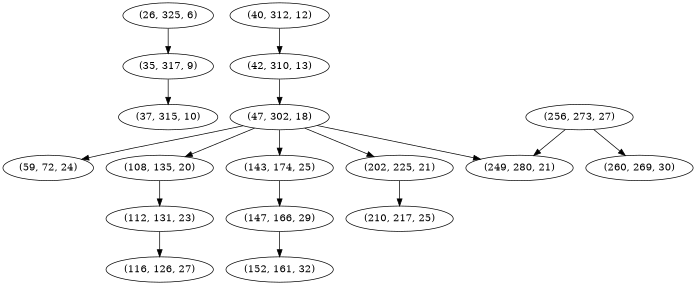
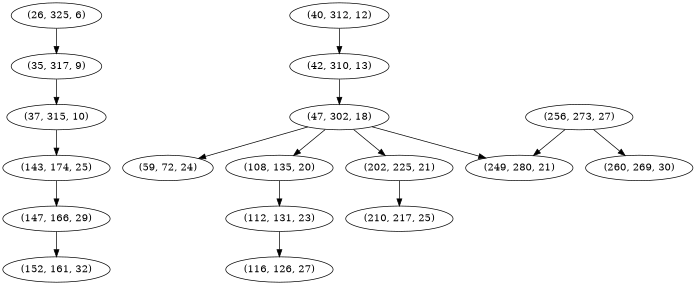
edge "(47, 302, 18)" -> "(143, 174, 25)": now "(37, 315, 10)" -> "(143, 174, 25)"
